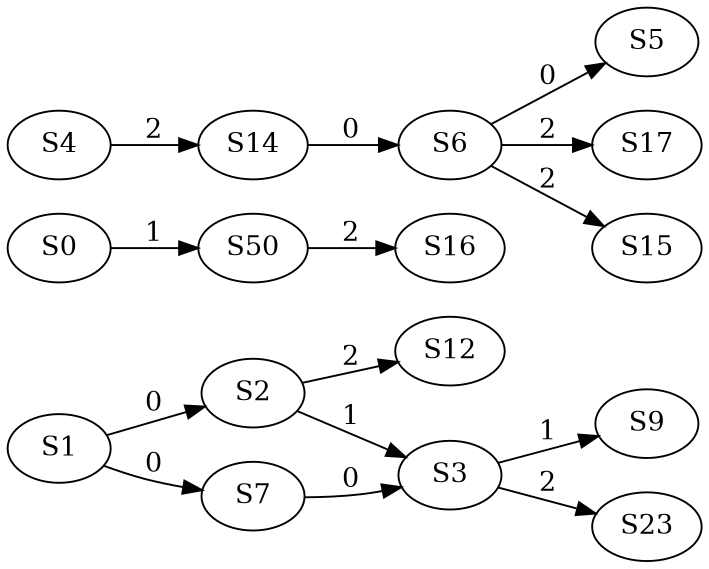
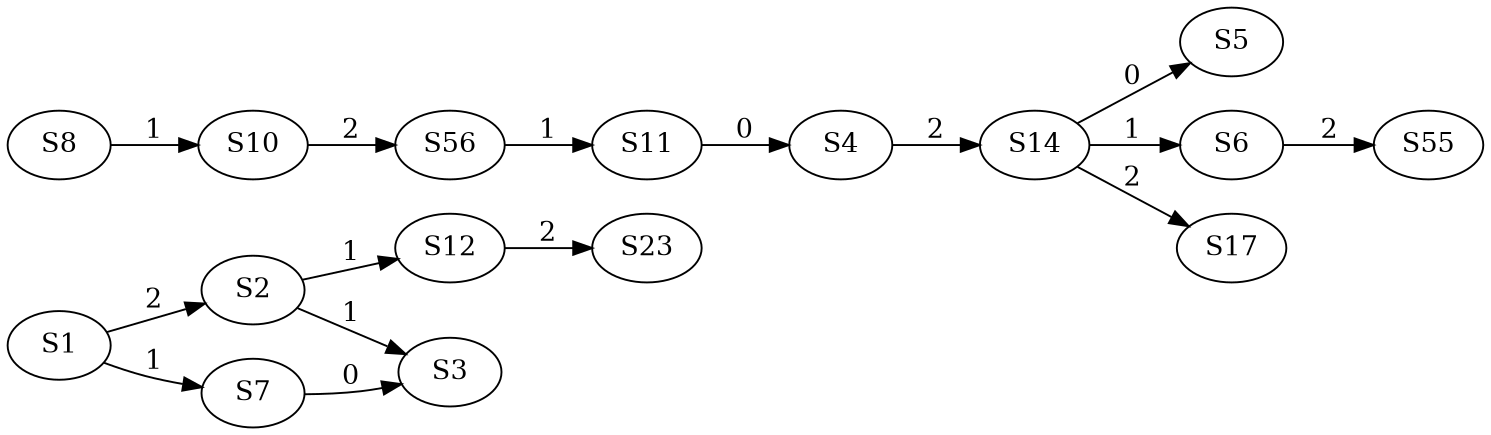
edge "S6" -> "S5": now "S14" -> "S5"
edge "S14" -> "S6": label "0" -> "1"
edge "S6" -> "S17": now "S14" -> "S17"
node "S11": added
node "S0": label "S0" -> "S8"
node "S50": label "S50" -> "S10"
node "S16": label "S16" -> "S56"
node "S15": label "S15" -> "S55"
edge "S2" -> "S12": label "2" -> "1"
edge "S1" -> "S2": label "0" -> "2"
node "S9": removed
edge "S1" -> "S7": label "0" -> "1"
edge "S3" -> "S23": now "S12" -> "S23"
